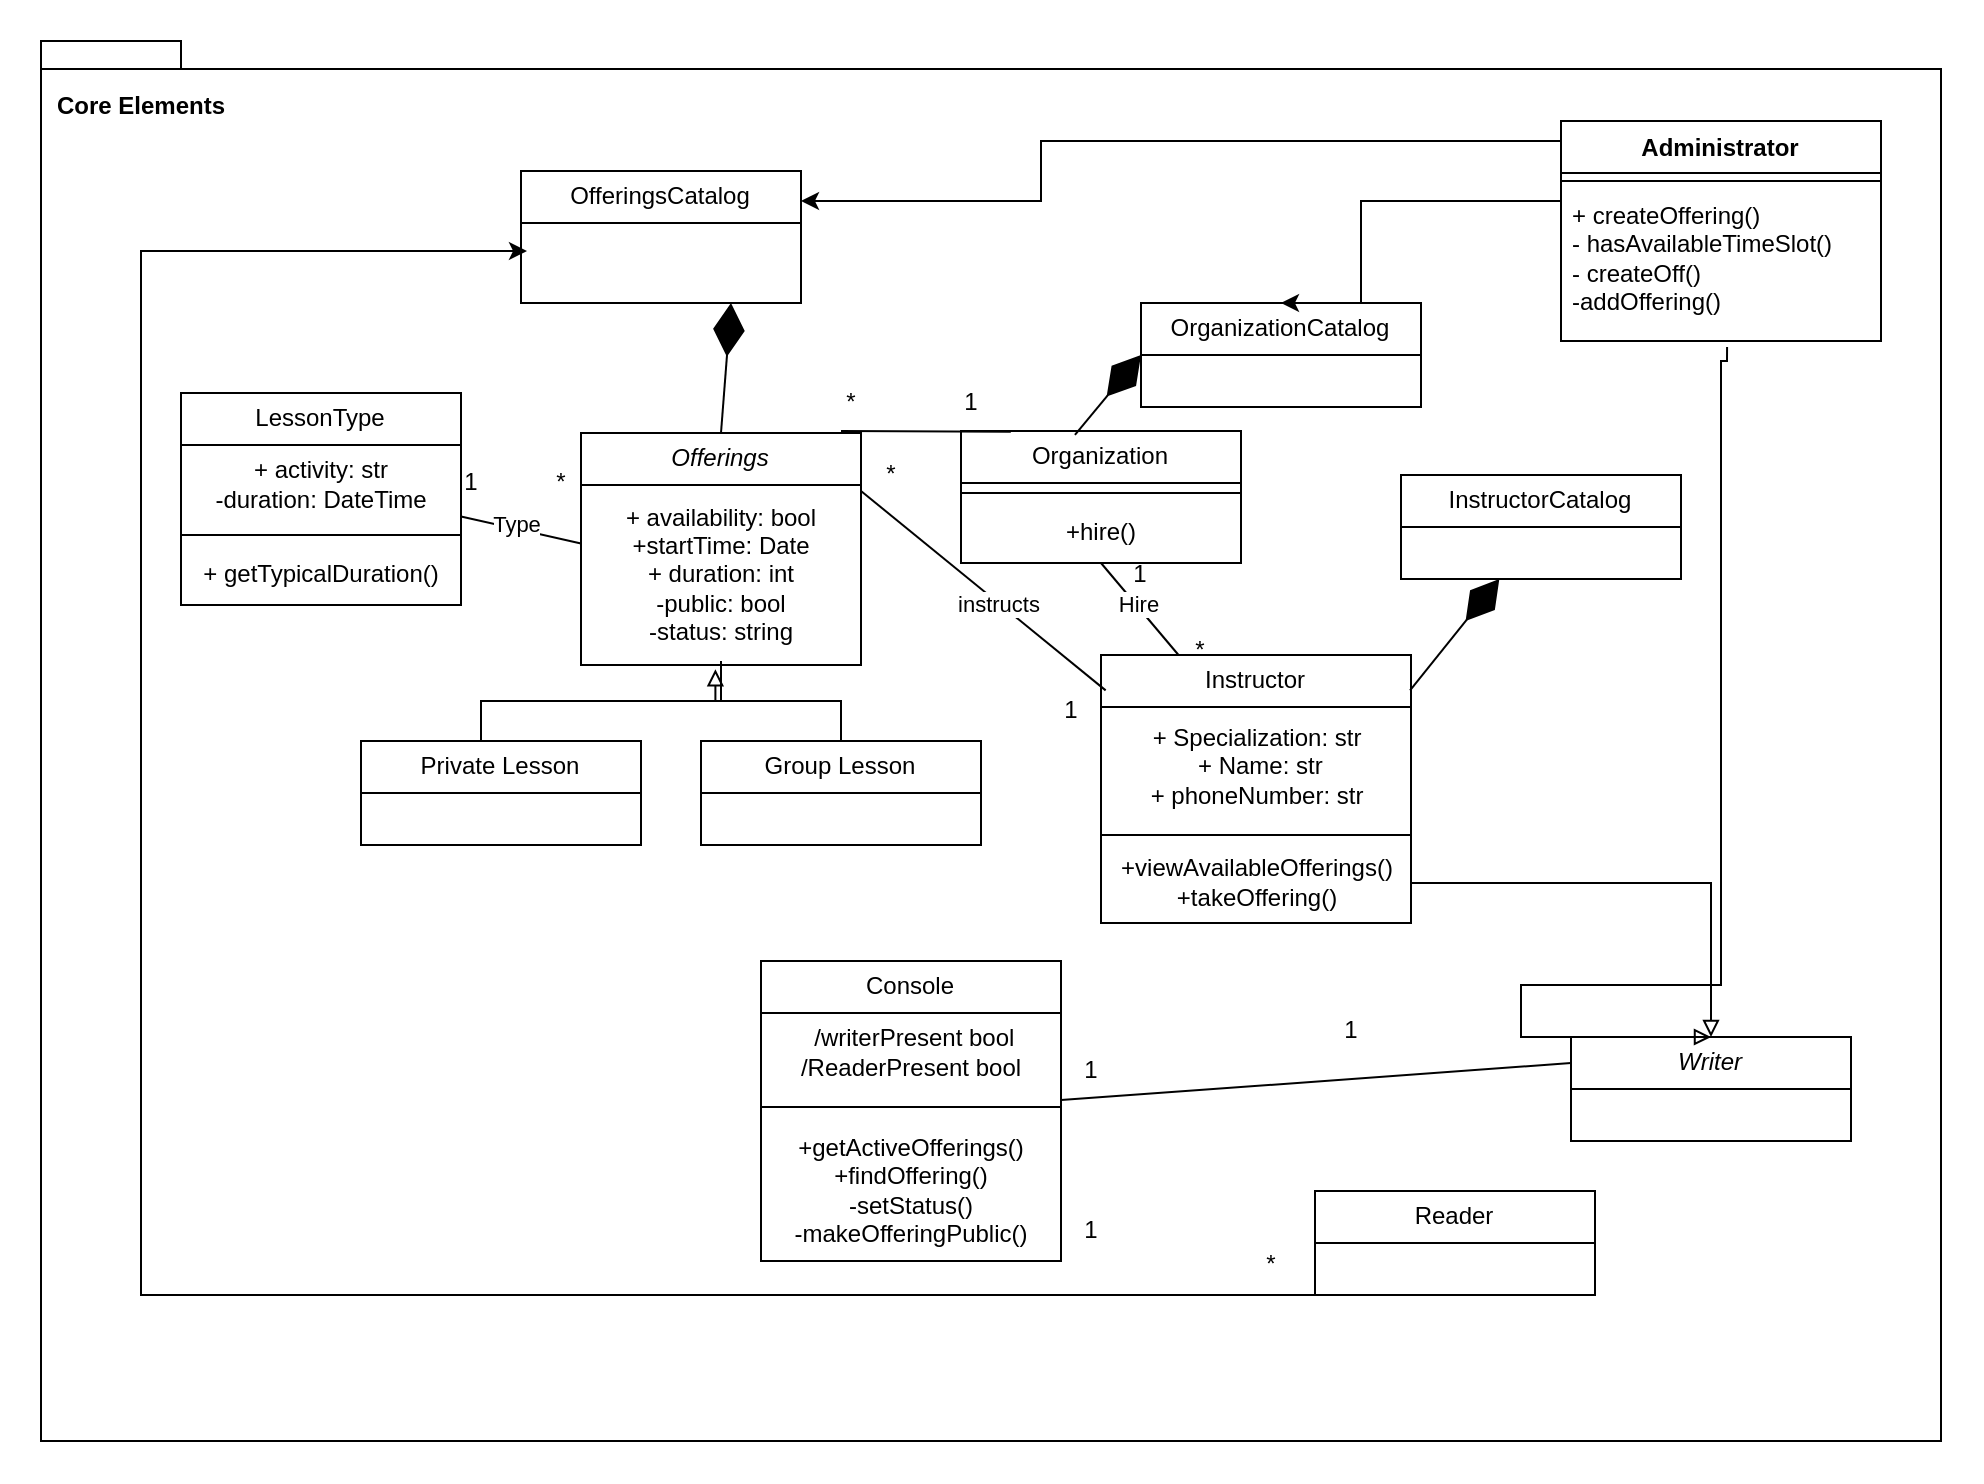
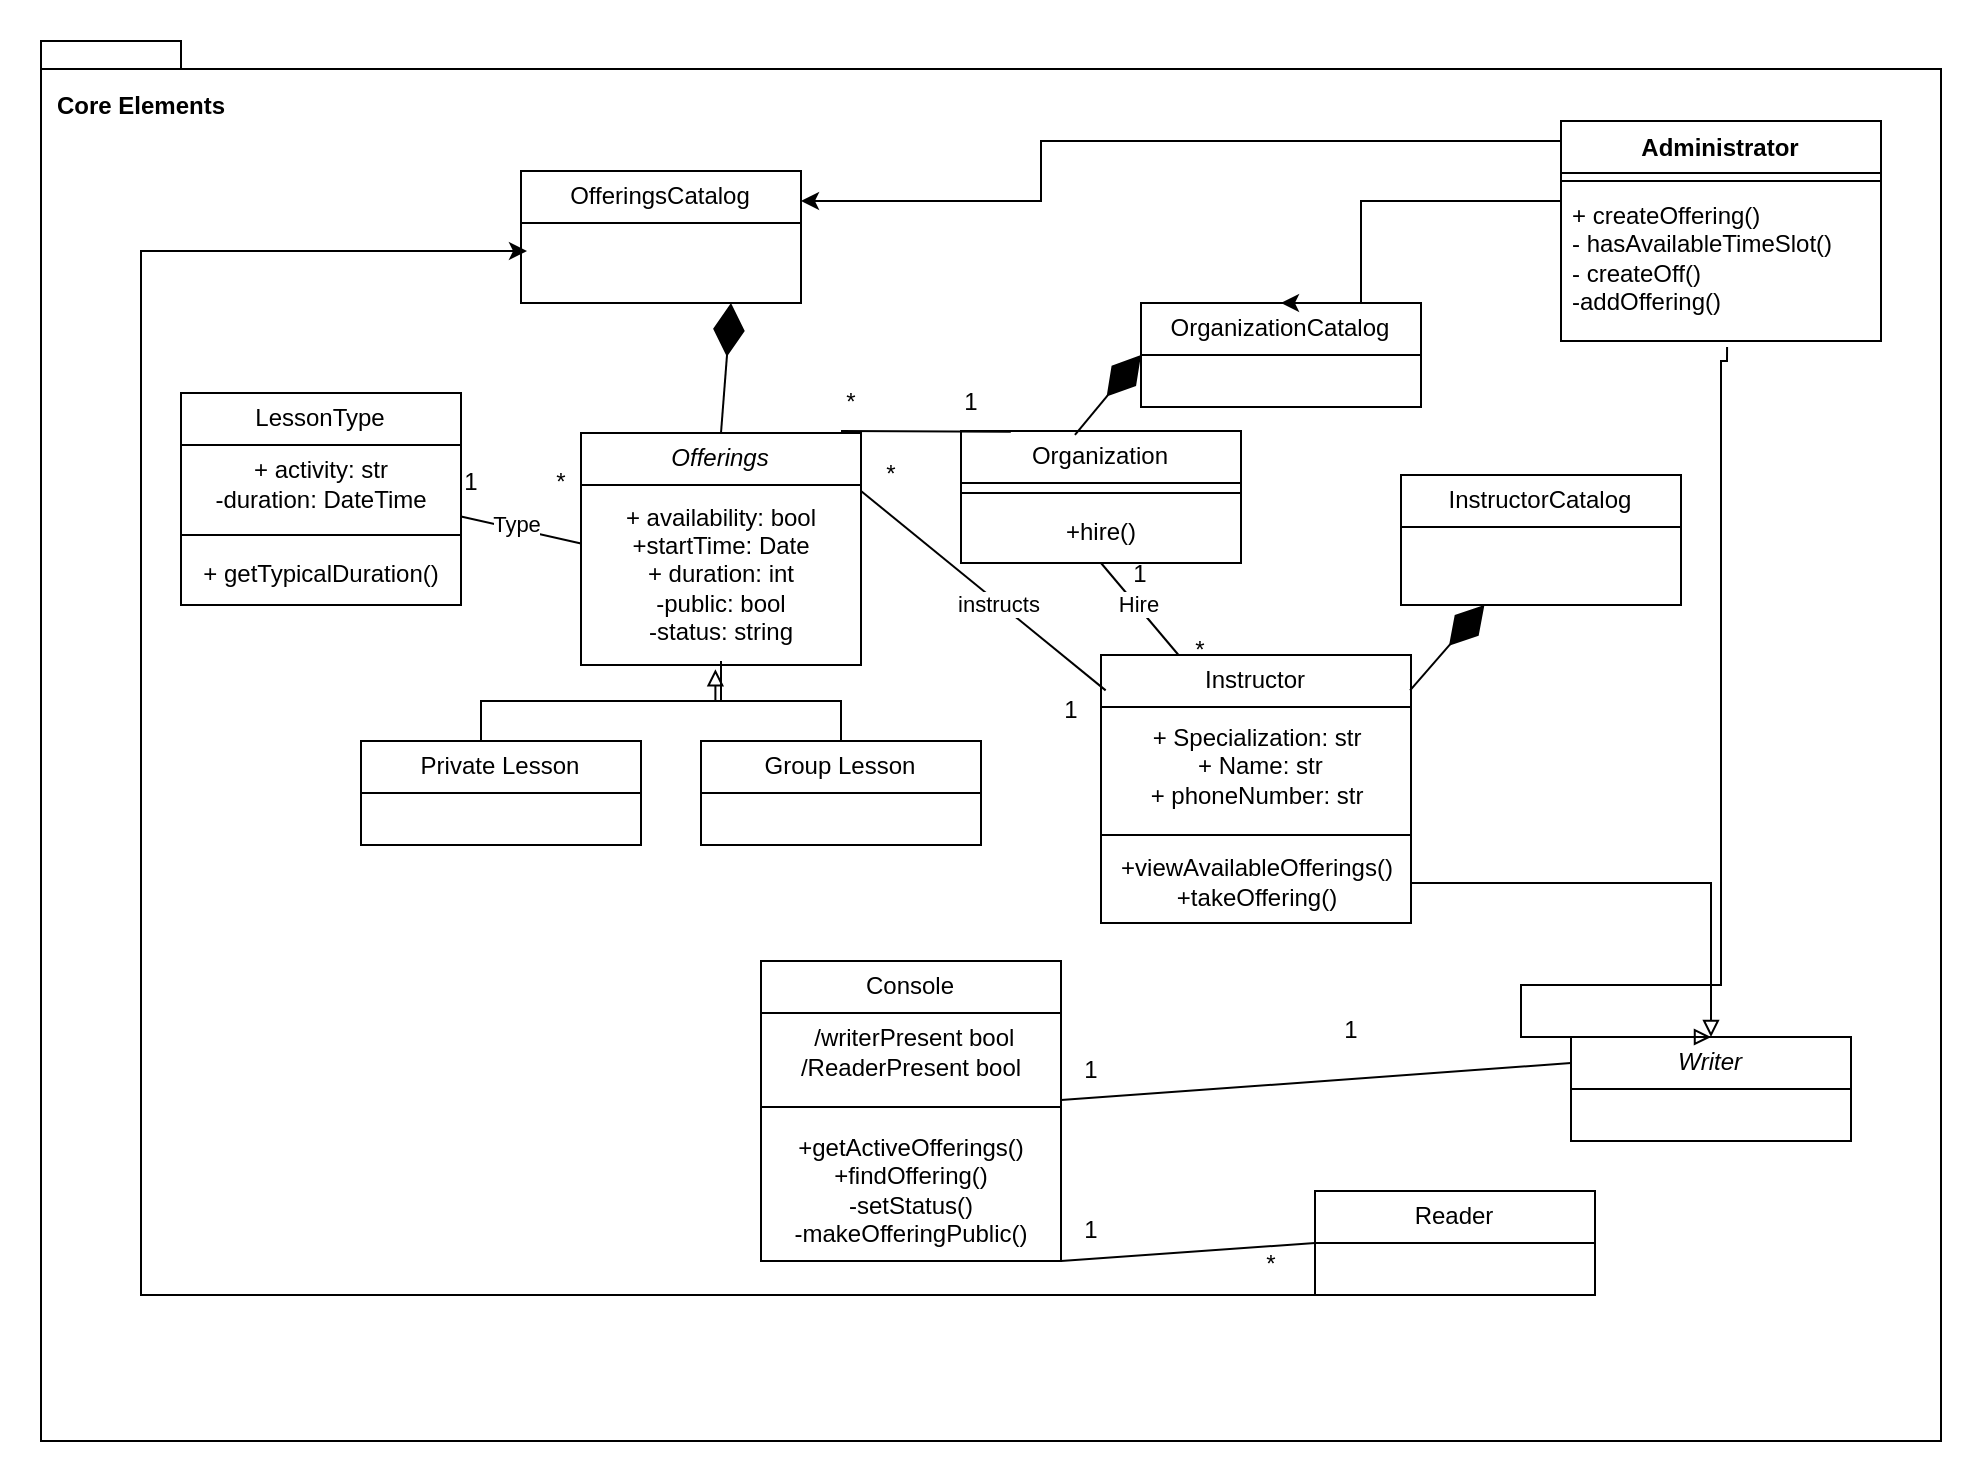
node "InstructorCatalog": size 280x104 -> 280x130
edge "Console" -- "Reader": added
